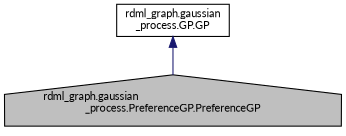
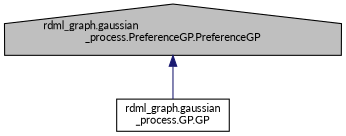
edge "rdml_graph.gaussian _process.PreferenceGP.PreferenceGP" -> "rdml_graph.gaussian _process.GP.GP": reversed
